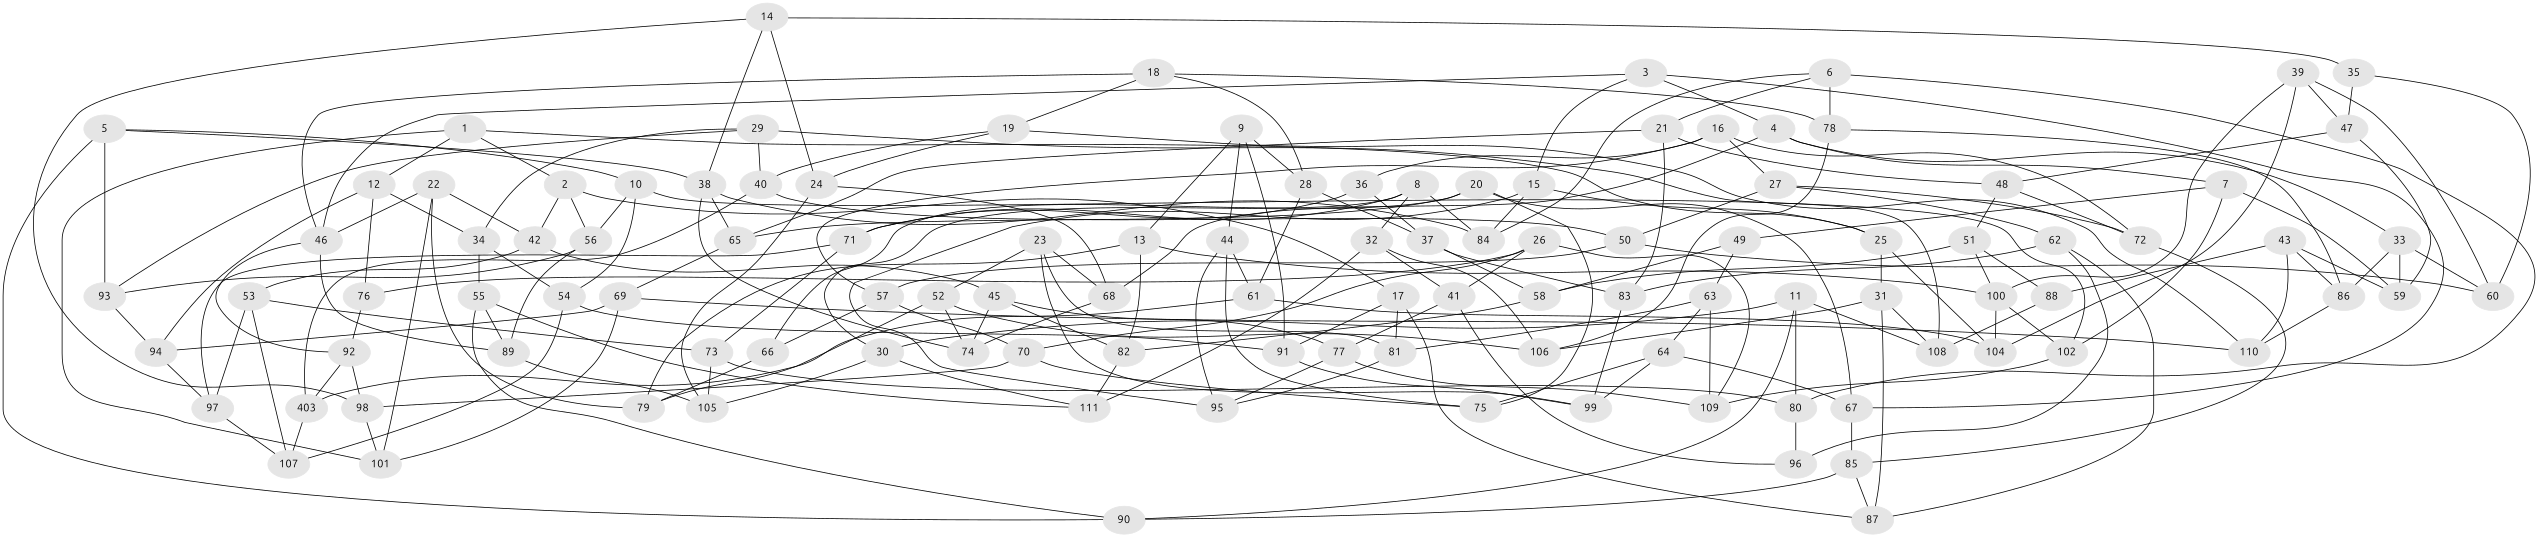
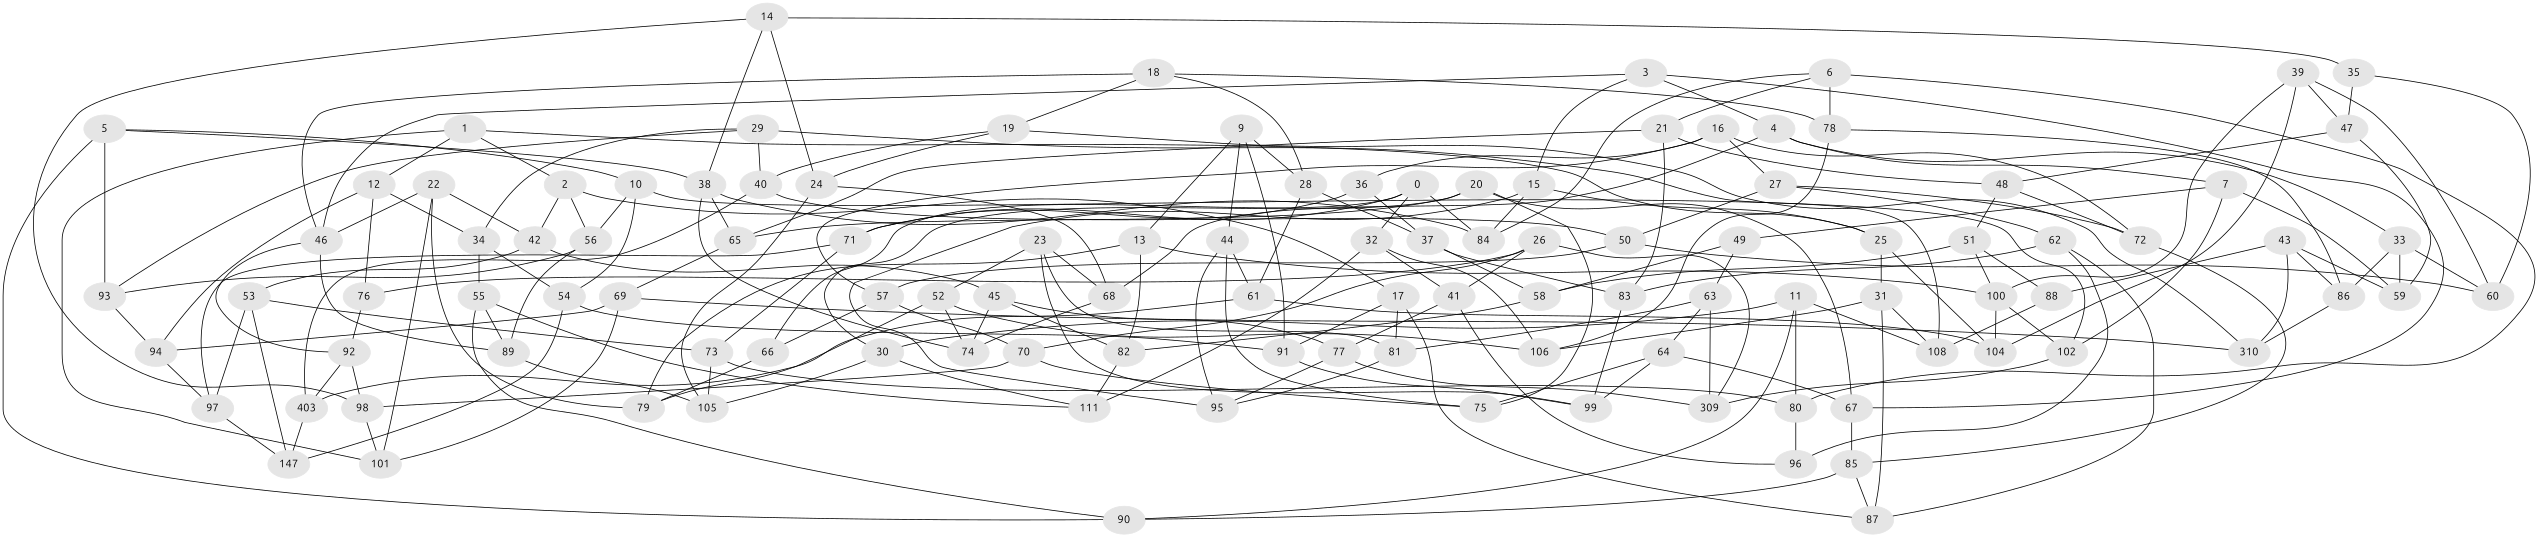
node "8": label "8" -> "0"
node "110": label "110" -> "310"
node "109": label "109" -> "309"
node "107": label "107" -> "147"
